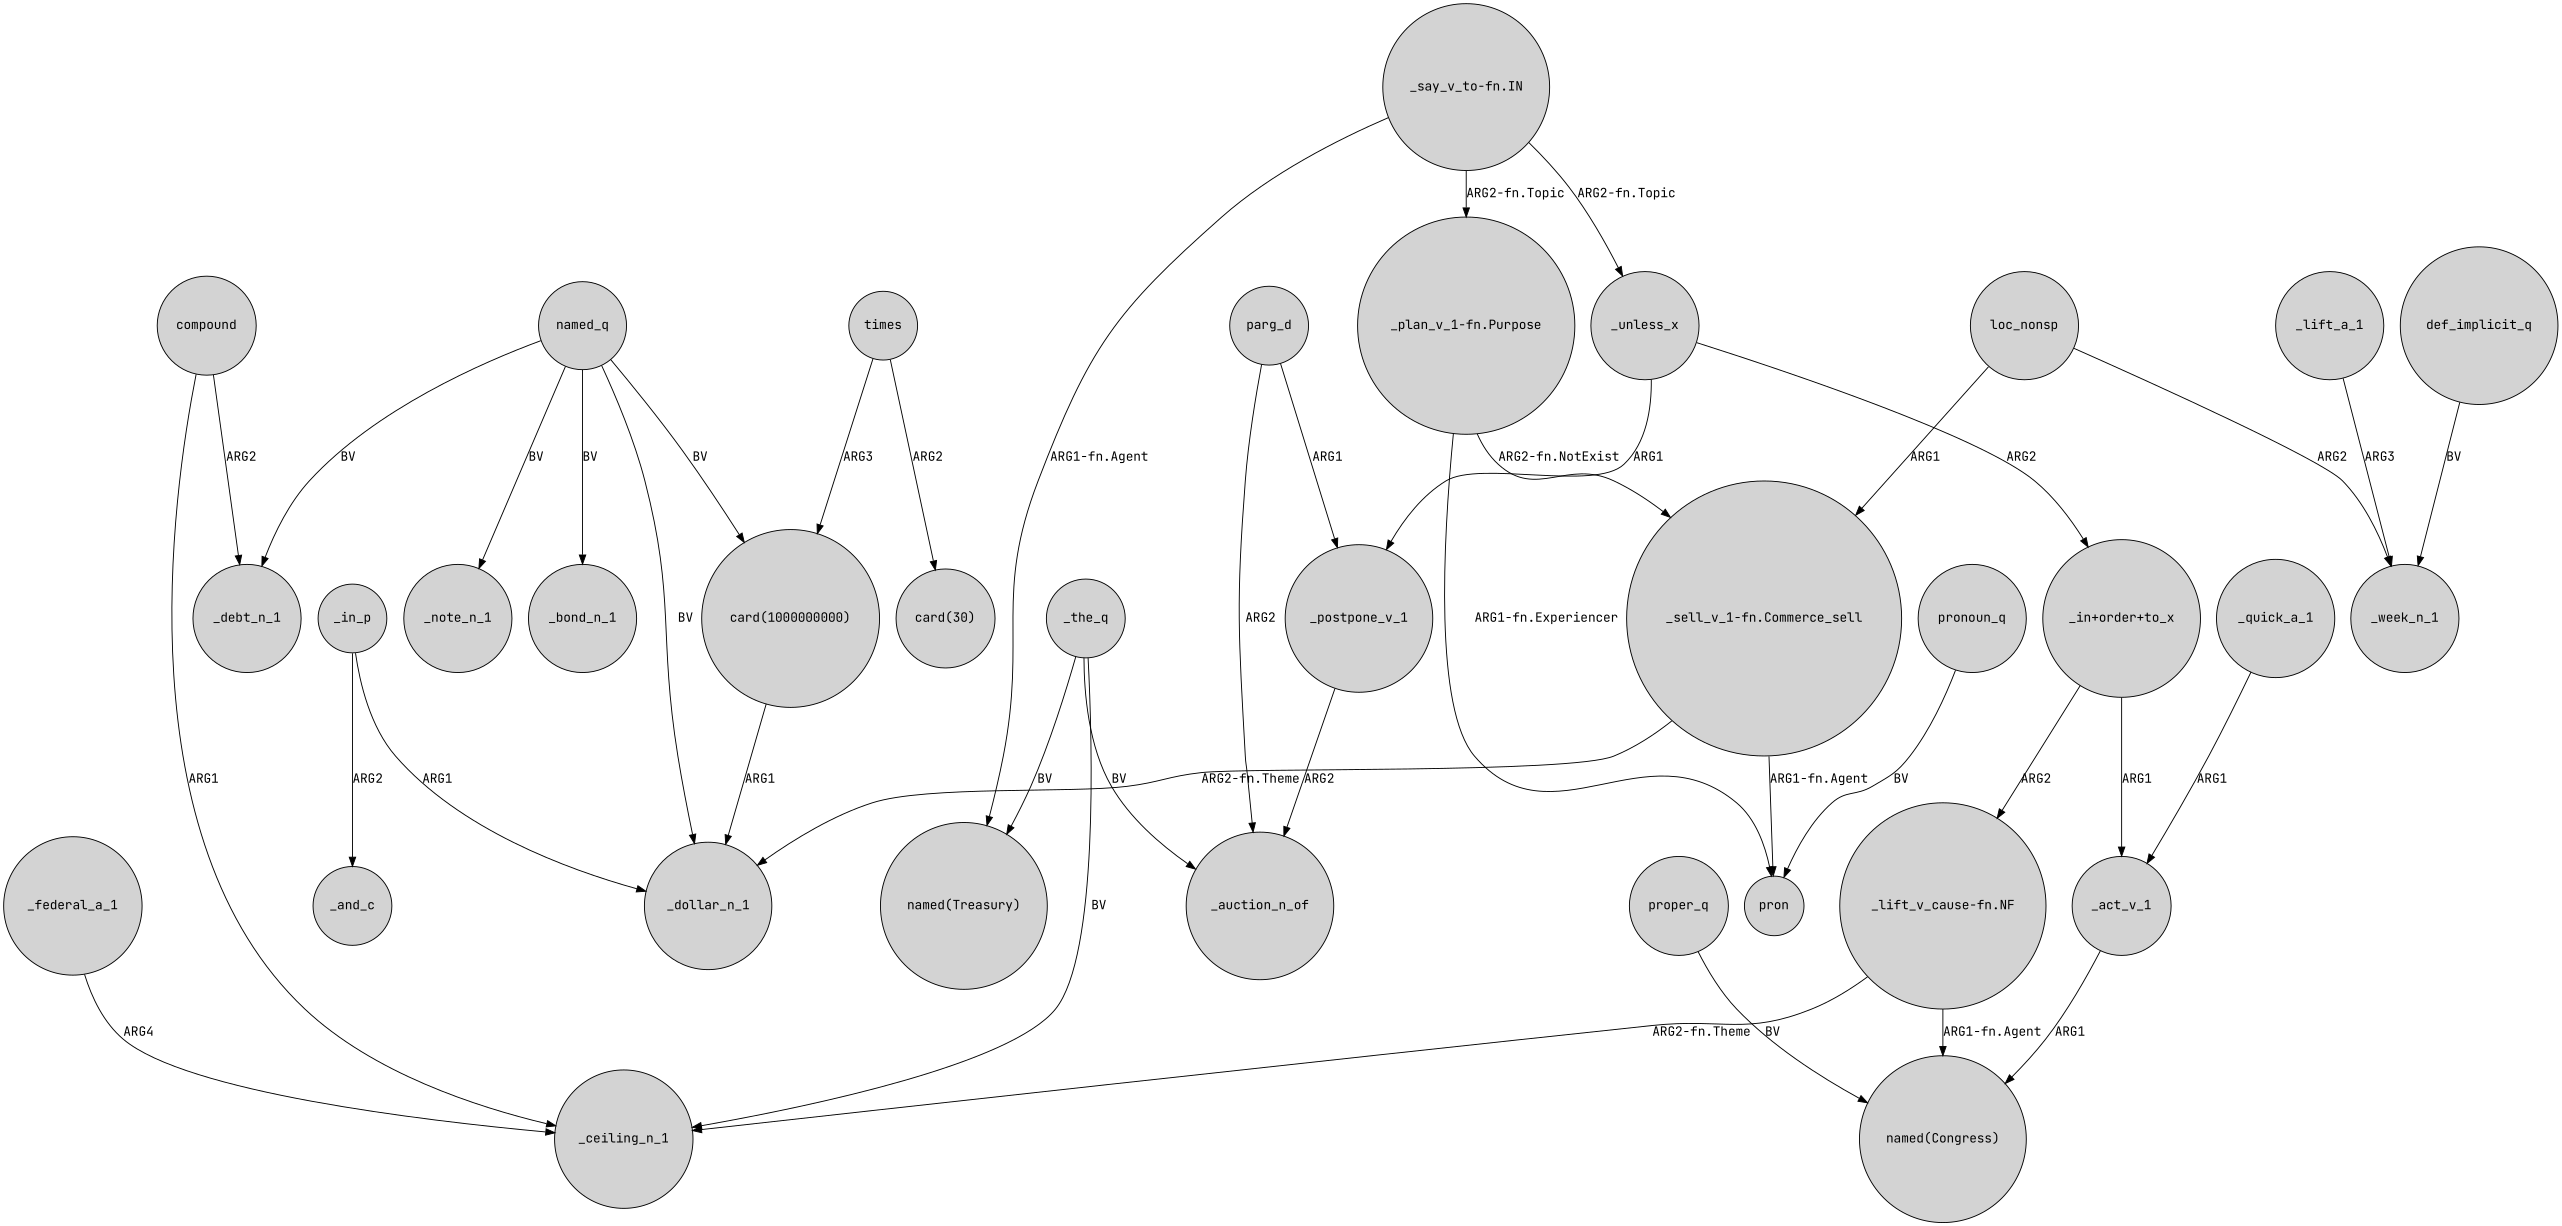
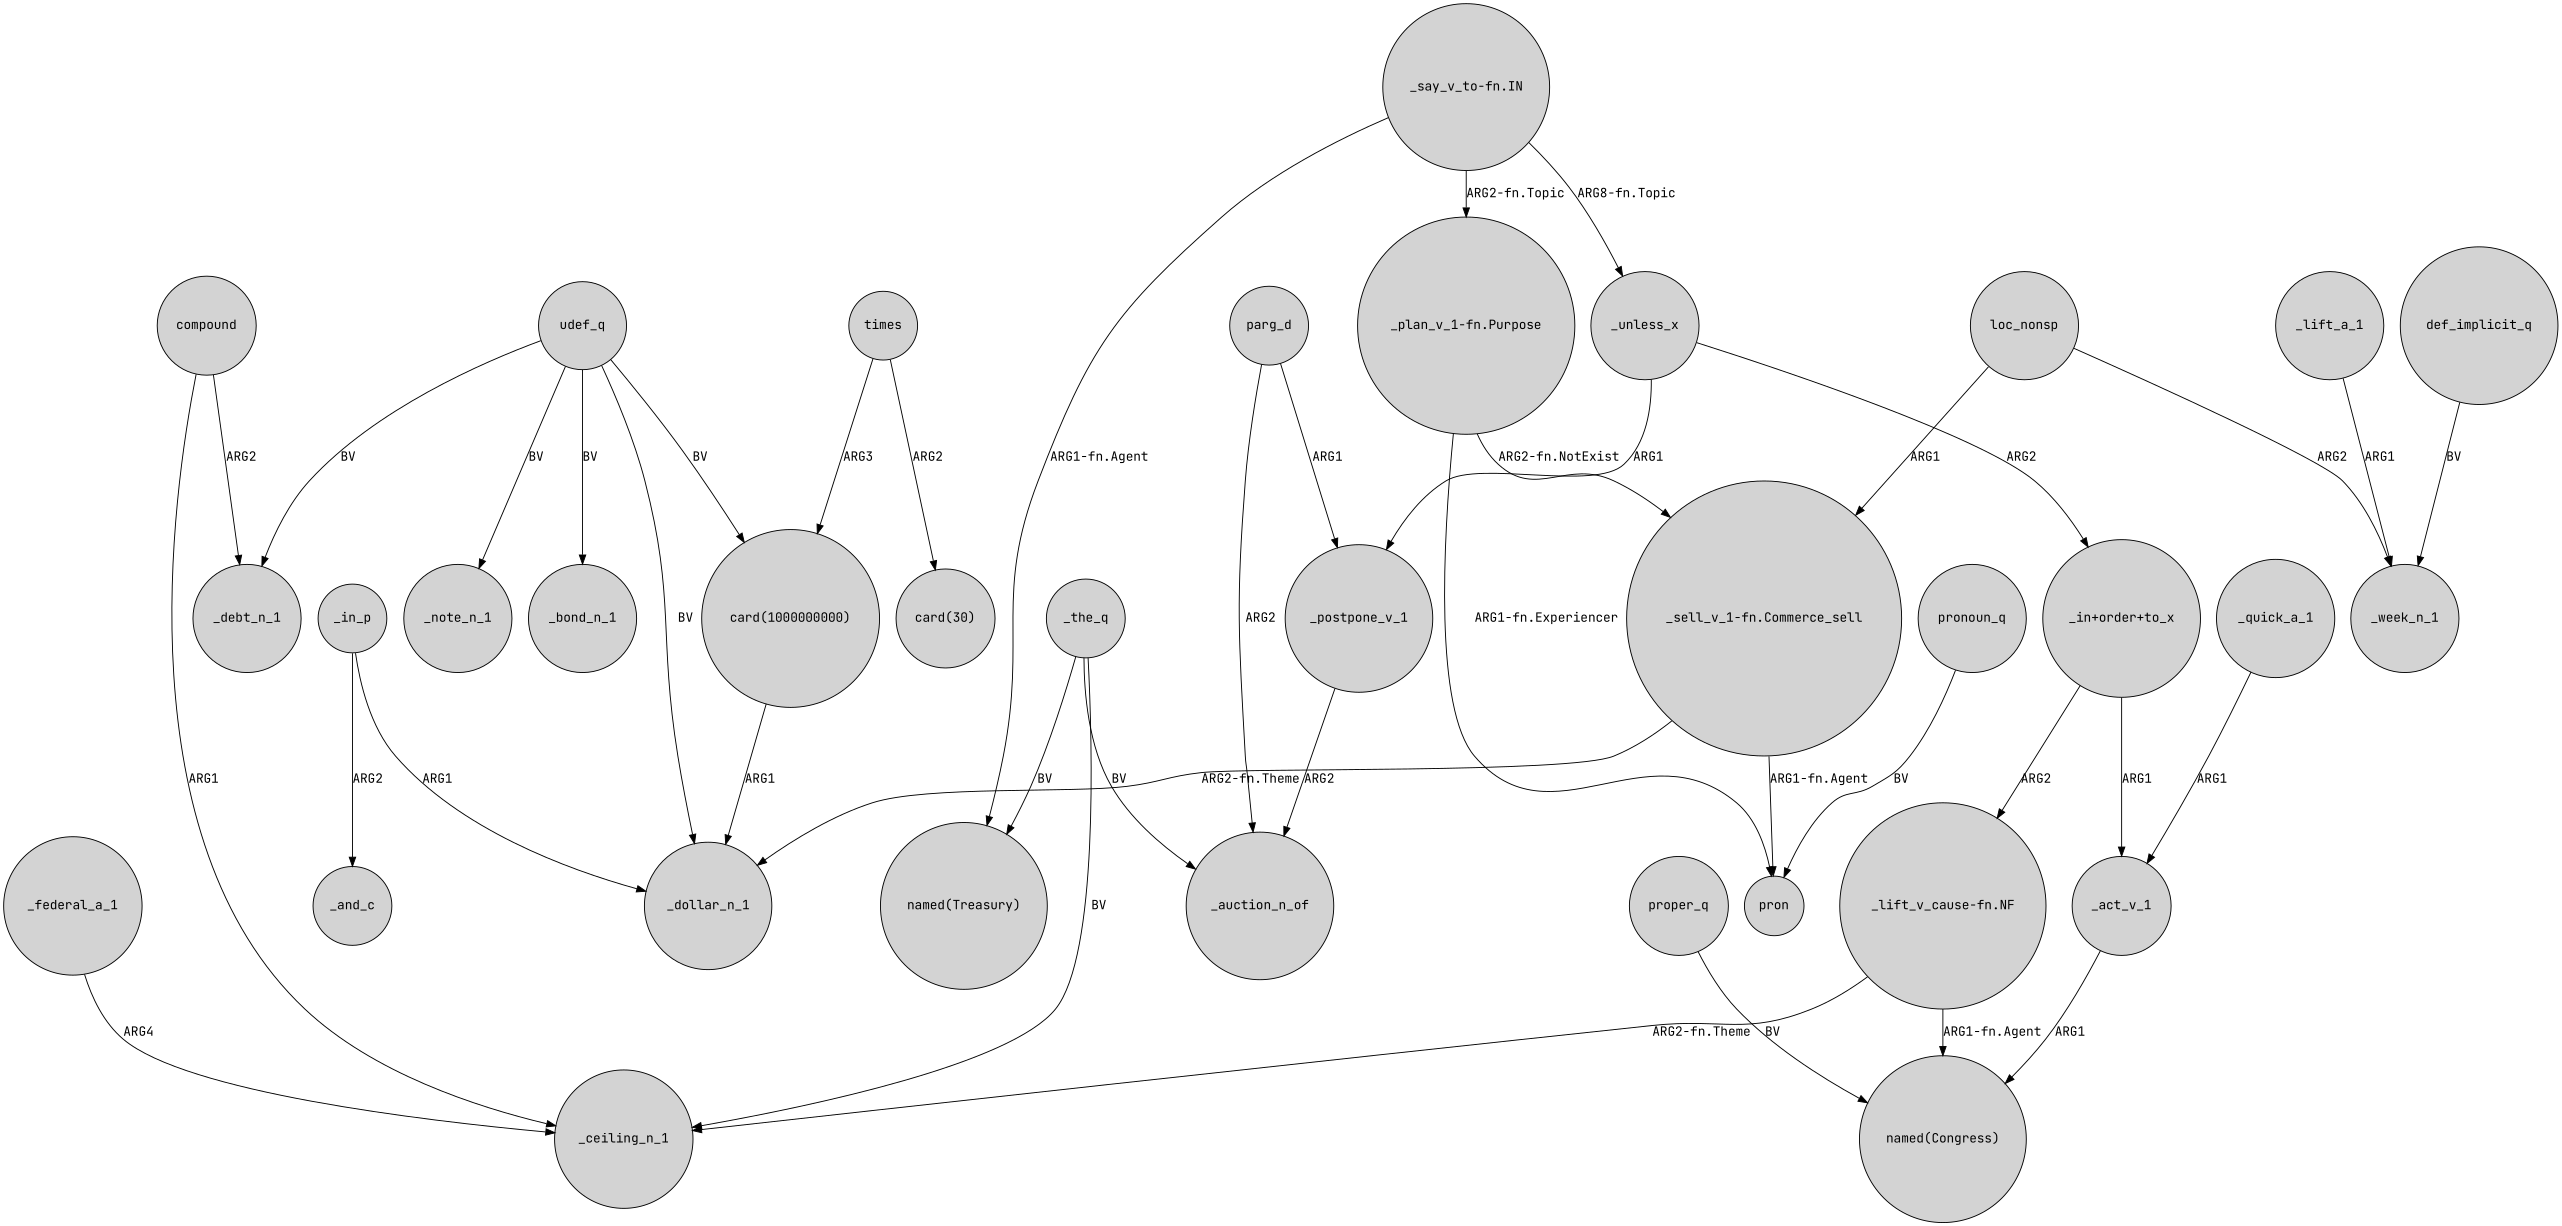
edge "_say_v_to-fn.IN" -> "_unless_x": label "ARG2-fn.Topic" -> "ARG8-fn.Topic"
node "named_q": label "named_q" -> "udef_q"
edge "_lift_a_1" -> "_week_n_1": label "ARG3" -> "ARG1"
